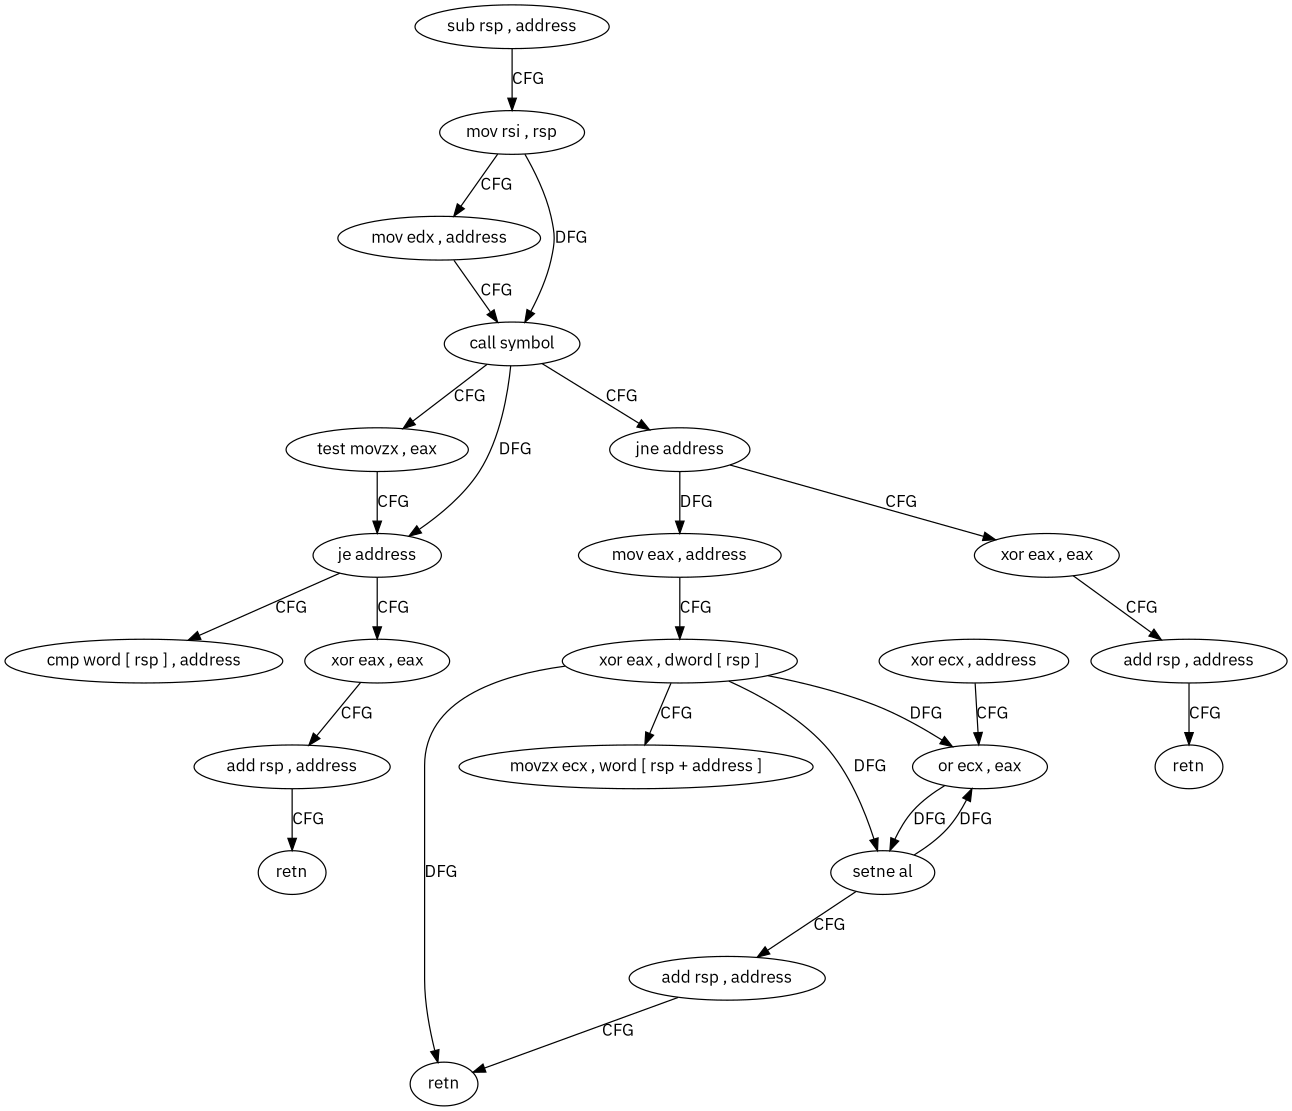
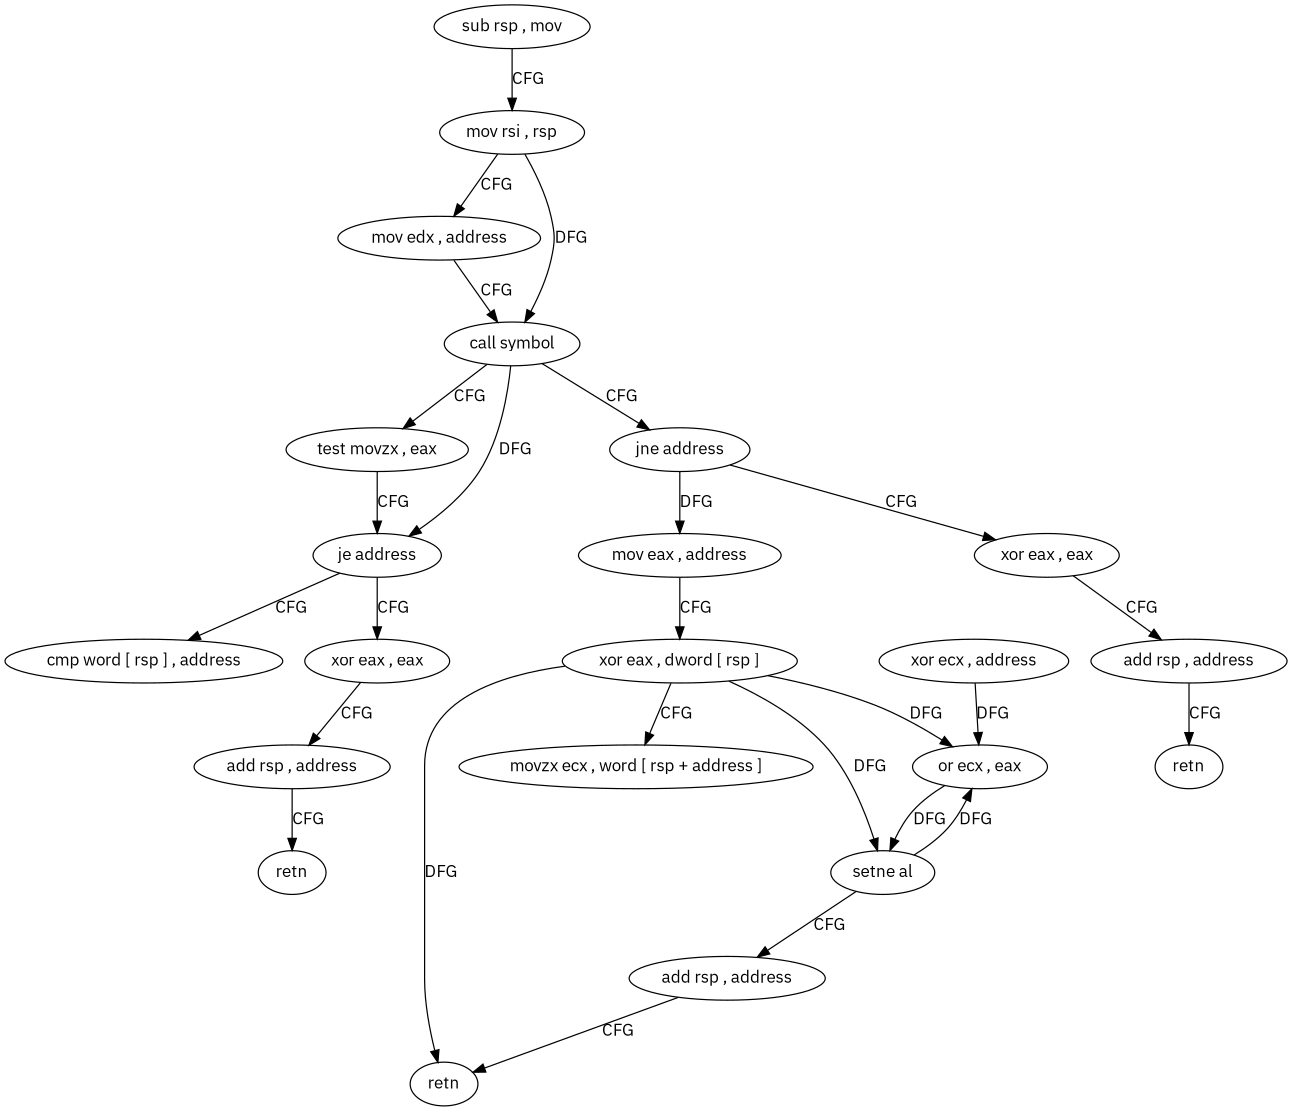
node "sub rsp , address": label "sub rsp , address" -> "sub rsp , mov"
edge "xor ecx , address" -> "or ecx , eax": label "CFG" -> "DFG"
